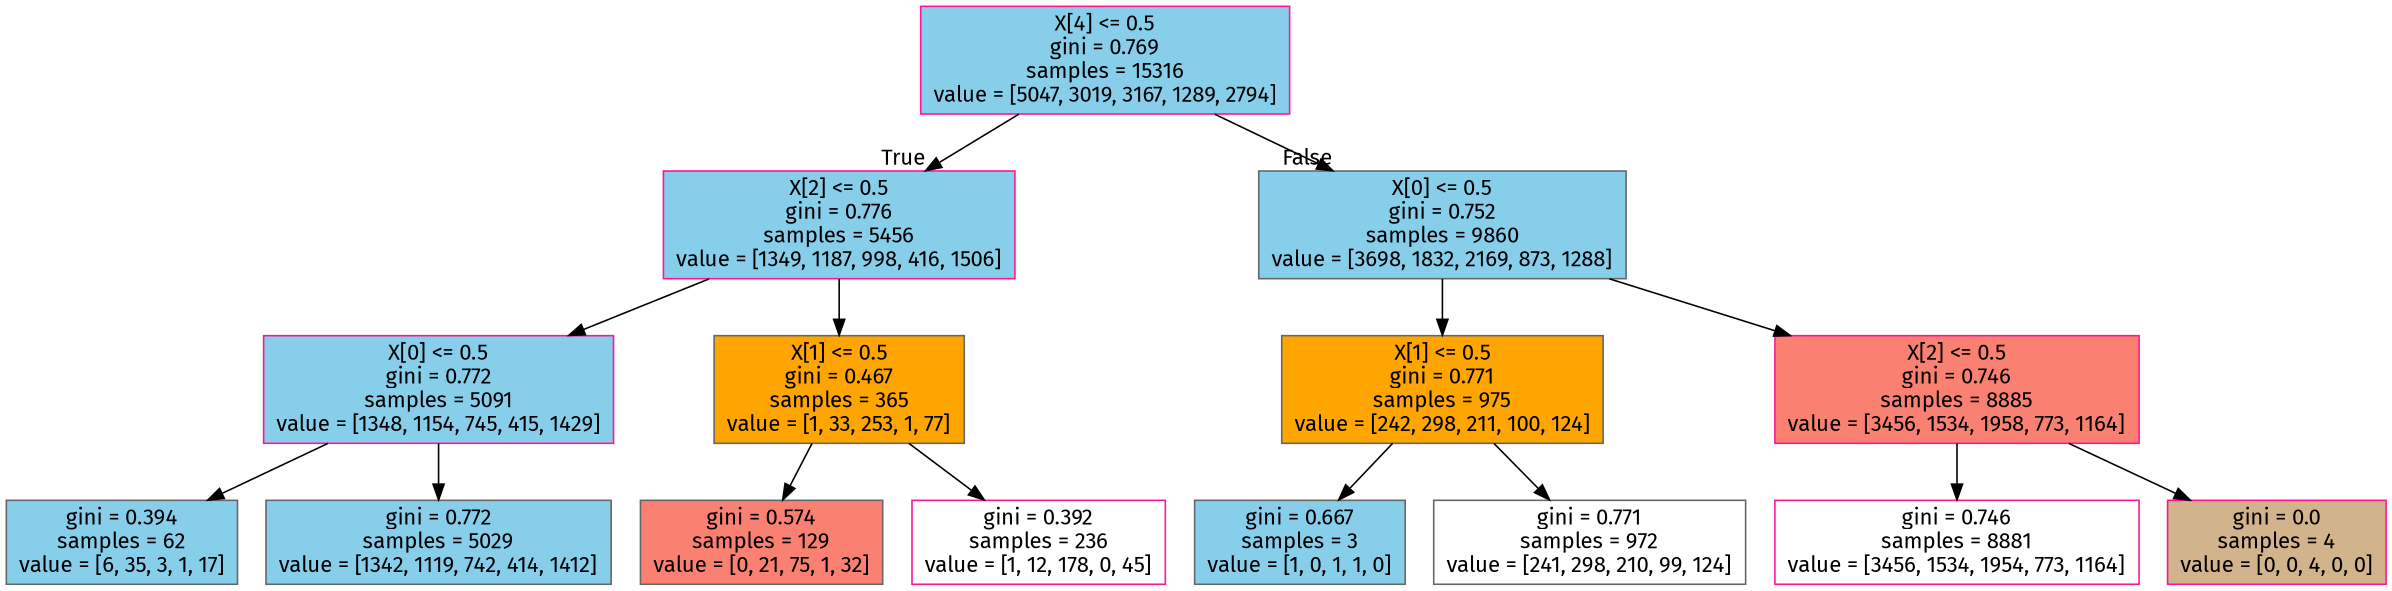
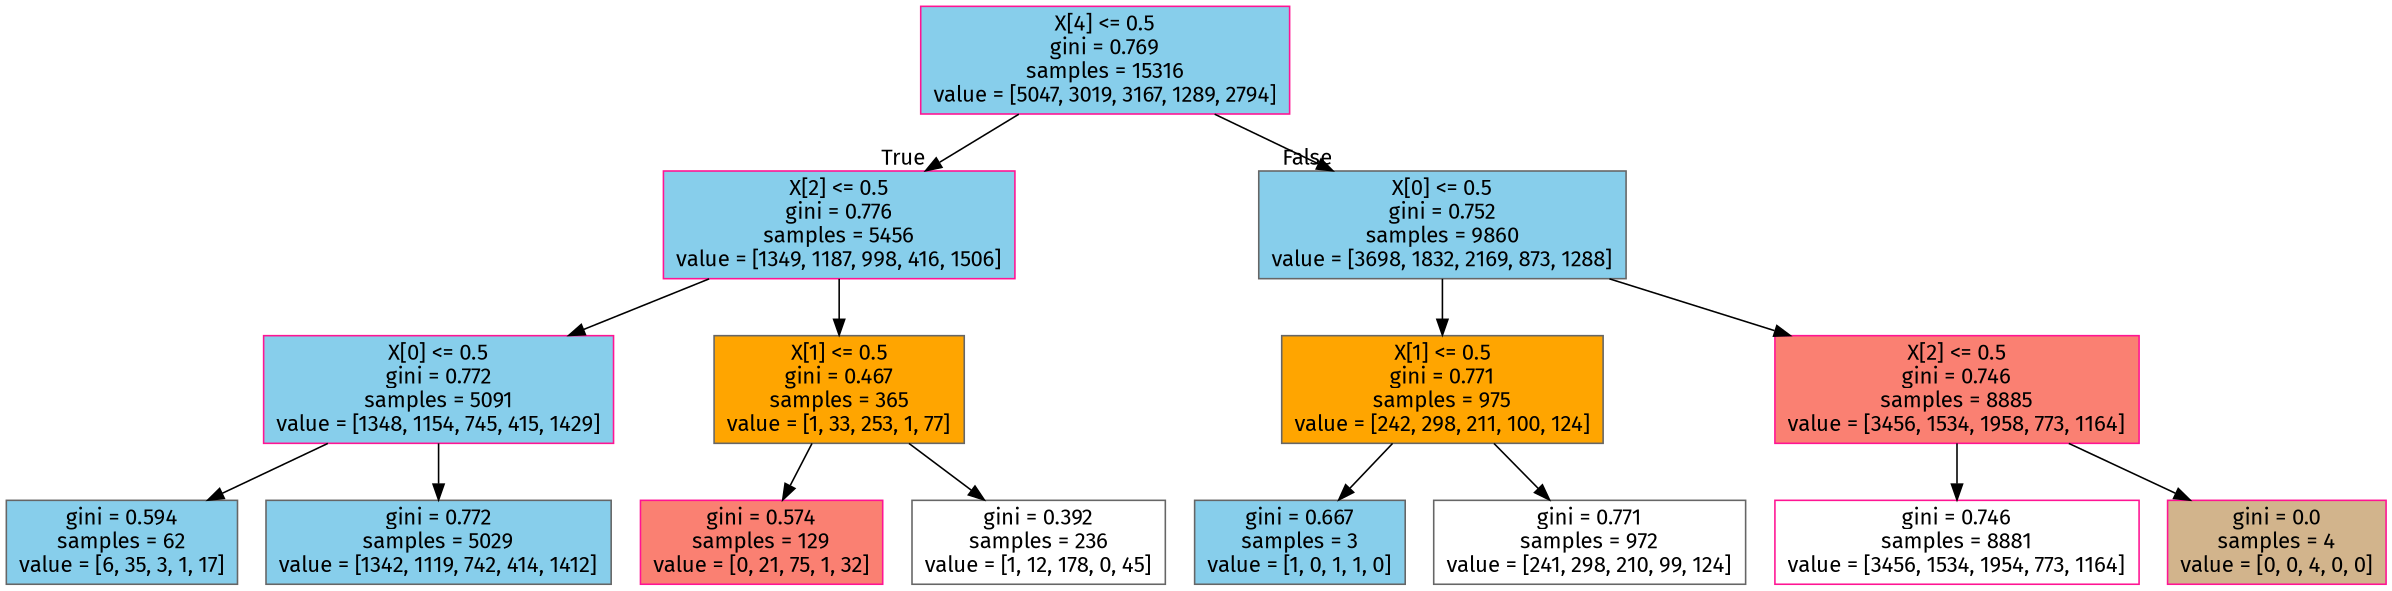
node "gini = 0.394 samples = 62 value = [6, 35, 3, 1, 17]": label "gini = 0.394 samples = 62 value = [6, 35, 3, 1, 17]" -> "gini = 0.594 samples = 62 value = [6, 35, 3, 1, 17]"
node "gini = 0.574 samples = 129 value = [0, 21, 75, 1, 32]": color gray40 -> deeppink
node "gini = 0.392 samples = 236 value = [1, 12, 178, 0, 45]": color deeppink -> gray40
